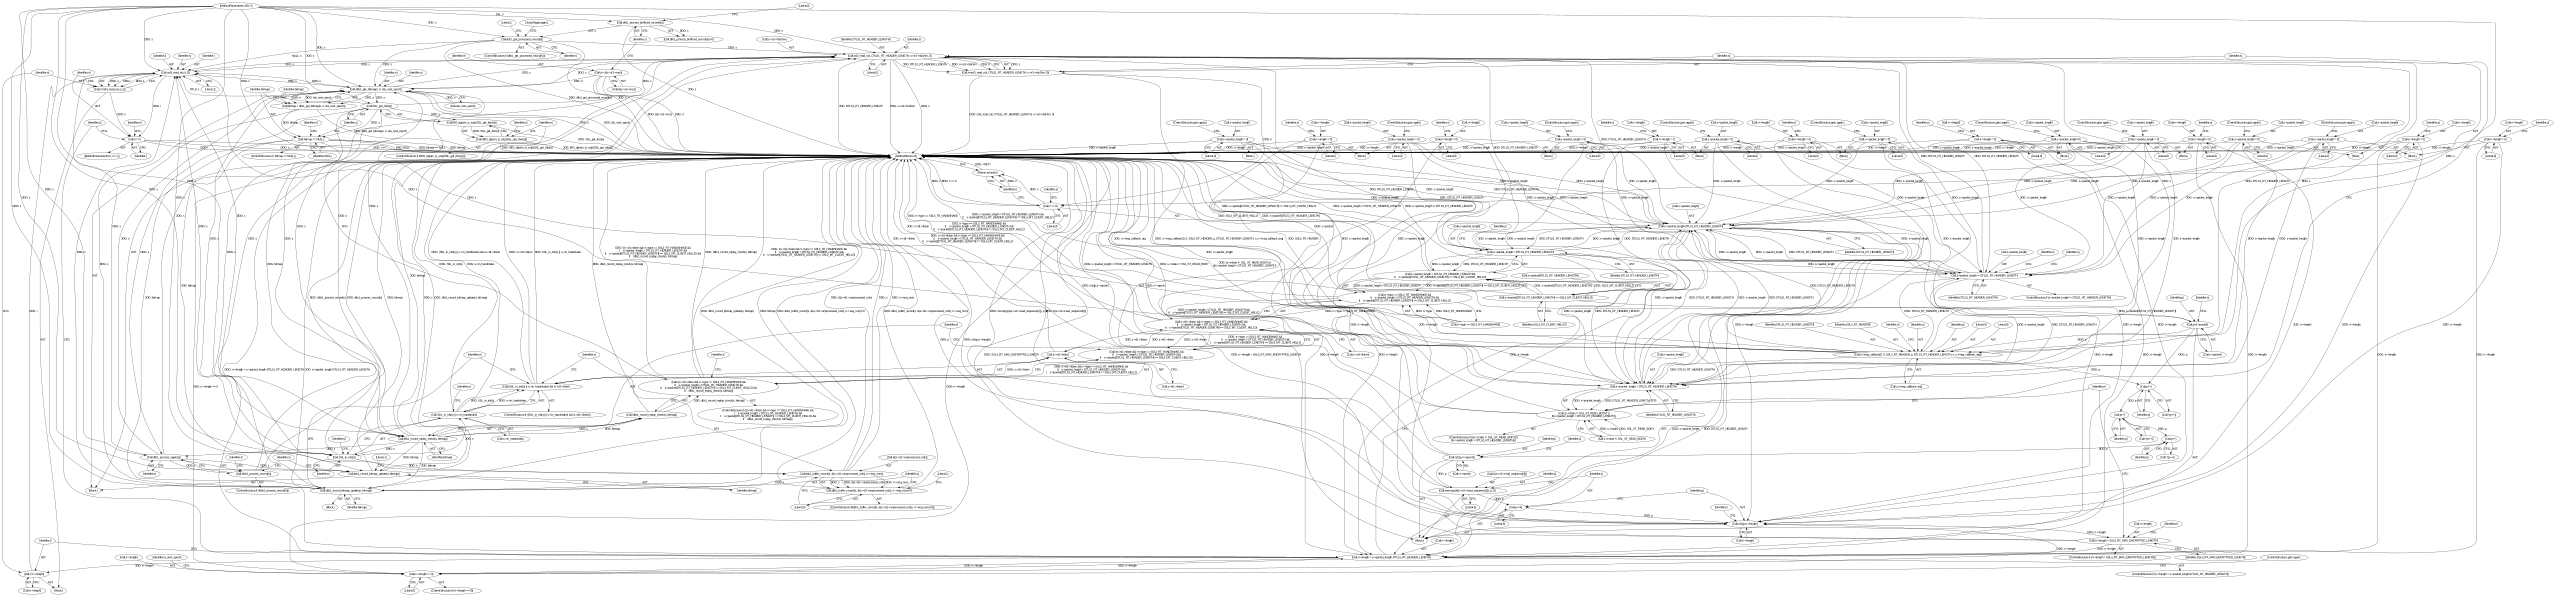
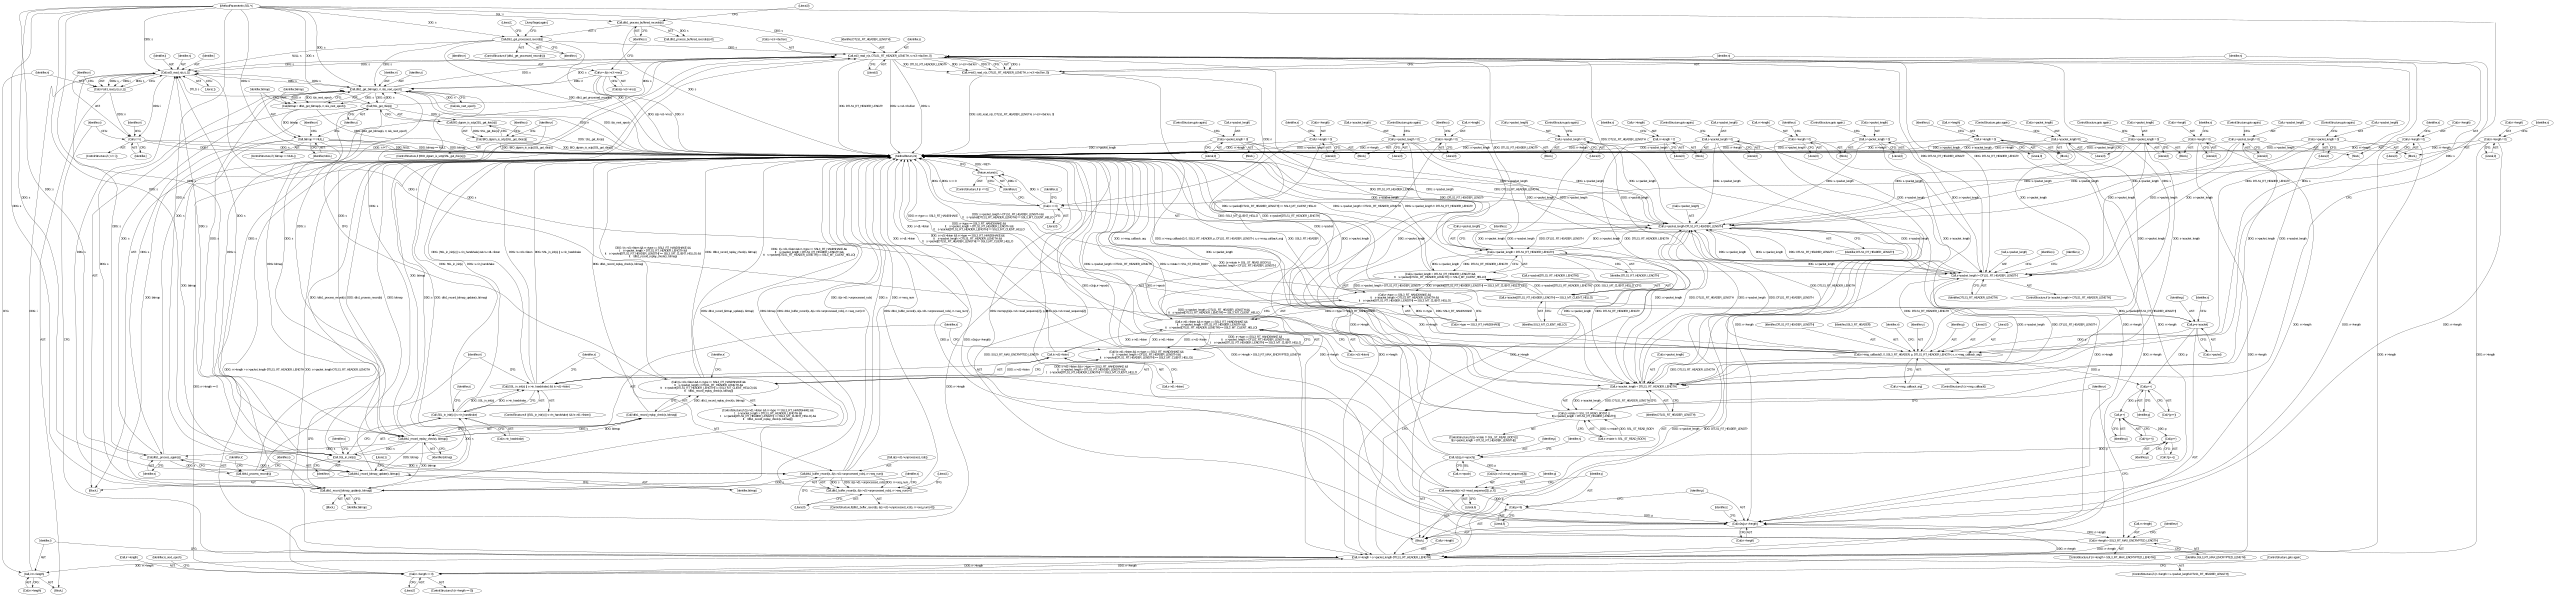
edge "(Call,SSL_get_rbio(s))" -> "(Call,bitmap == NULL)": now "(Call,SSL_get_rbio(s))" -> "(Call,dtls1_get_bitmap(s, rr, &is_next_epoch))"
node "(MethodParameterIn,if ( n != i))": label "(MethodParameterIn,if ( n != i))" -> "(ControlStructure,if ( n != i))"
node "(ControlStructure,if (n <= 0))": added
node "(ControlStructure,if (s->msg_callback))": added
edge "(Call,n2s(p,rr->epoch))" -> "(Call,memcpy(&(s->s3->read_sequence[2]), p, 6))": now "(Call,n2s(p,rr->epoch))" -> "(Call,&(s->s3->read_sequence[2]))"
node "(ControlStructure,if (!dtls1_process_record(s)))": removed
